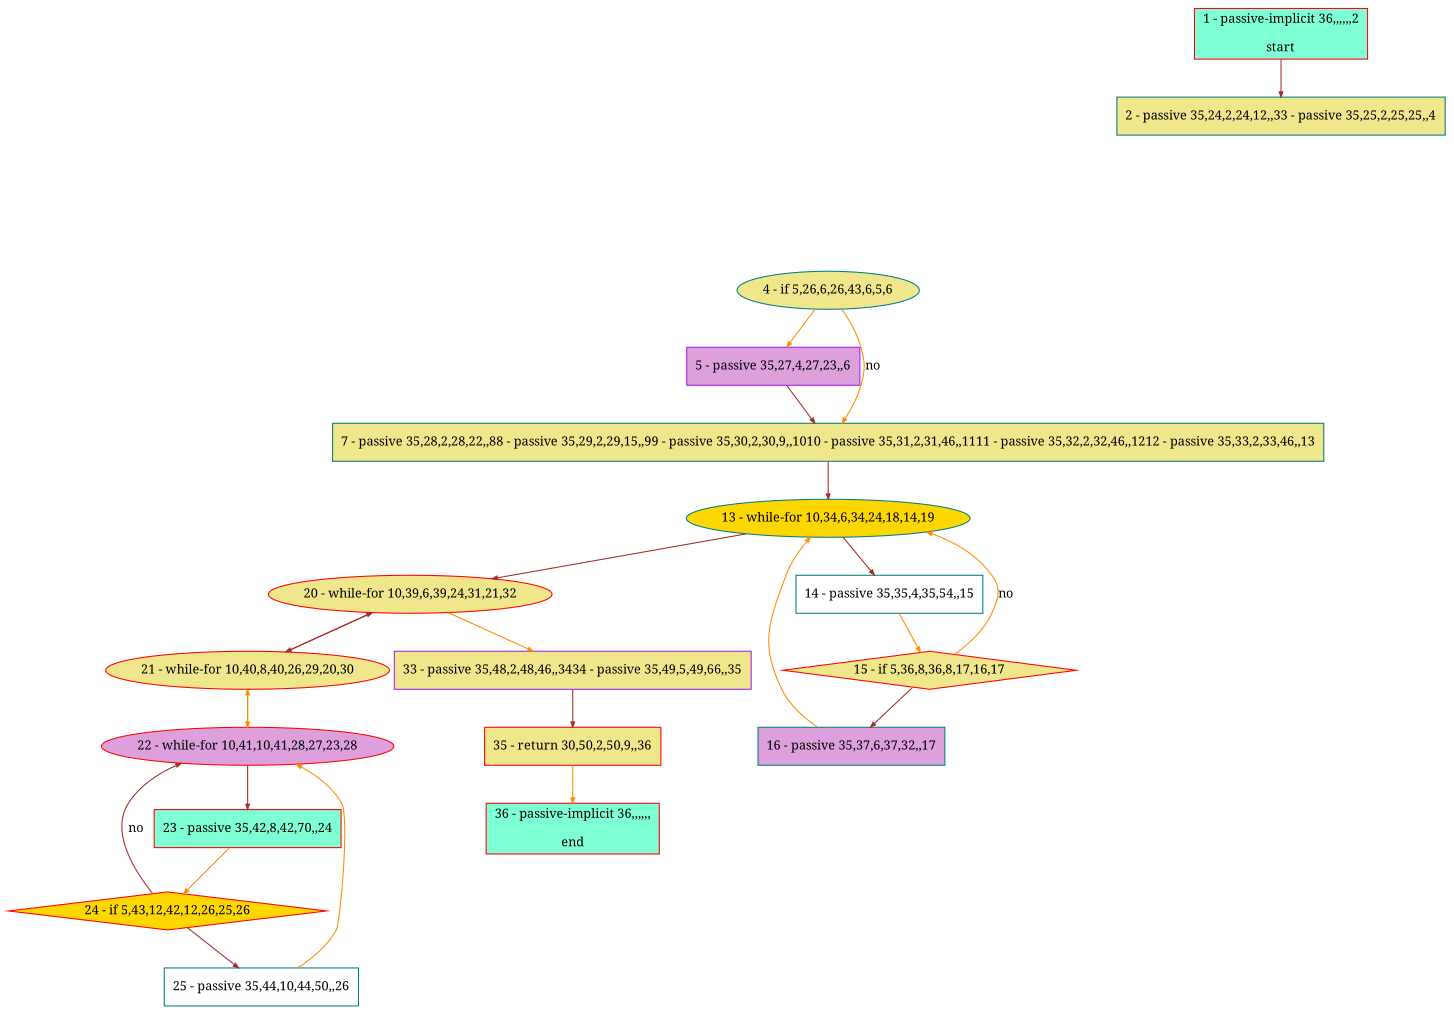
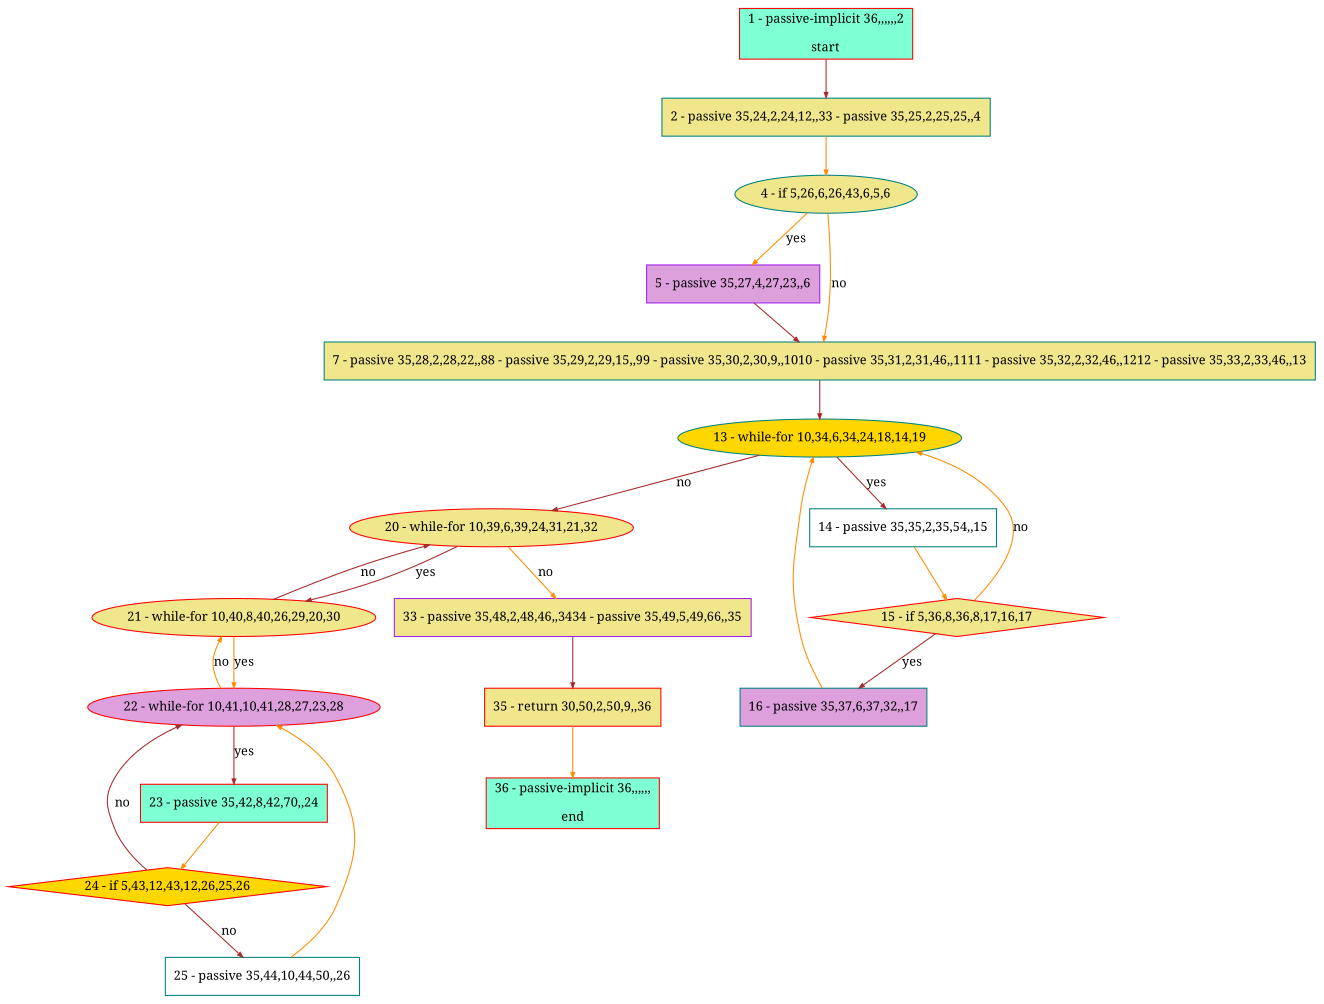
edge "2 - passive 35,24,2,24,12,,33 - passive 35,25,2,25,25,,4" -> "4 - if 5,26,6,26,43,6,5,6": added
node "14 - passive 35,35,4,35,54,,15": label "14 - passive 35,35,4,35,54,,15" -> "14 - passive 35,35,2,35,54,,15"
node "24 - if 5,43,12,42,12,26,25,26": label "24 - if 5,43,12,42,12,26,25,26" -> "24 - if 5,43,12,43,12,26,25,26"
